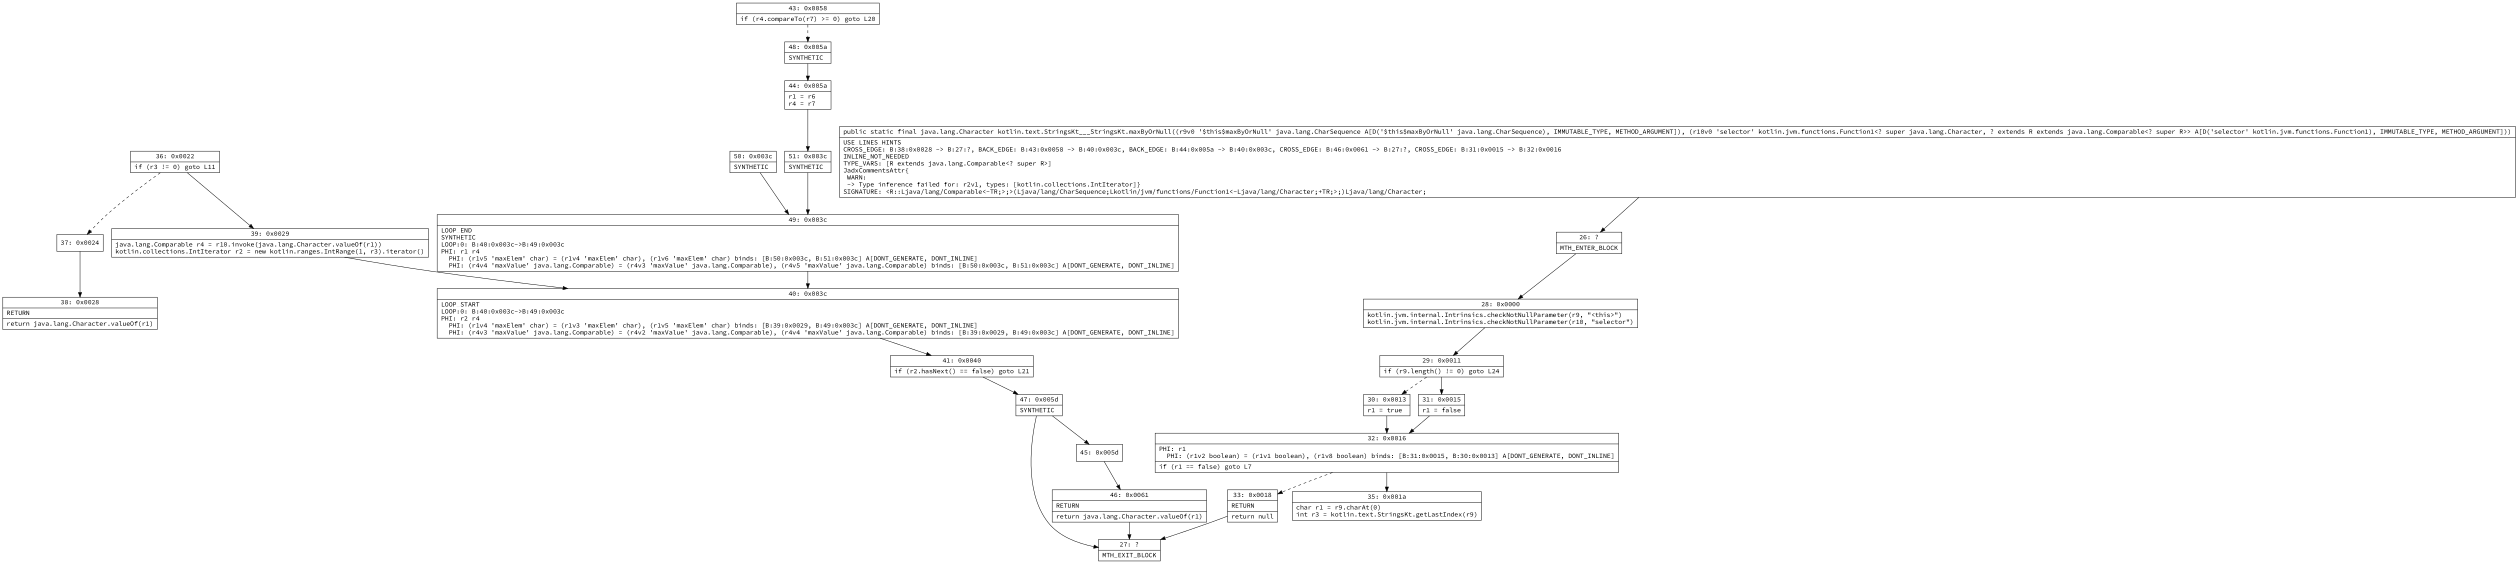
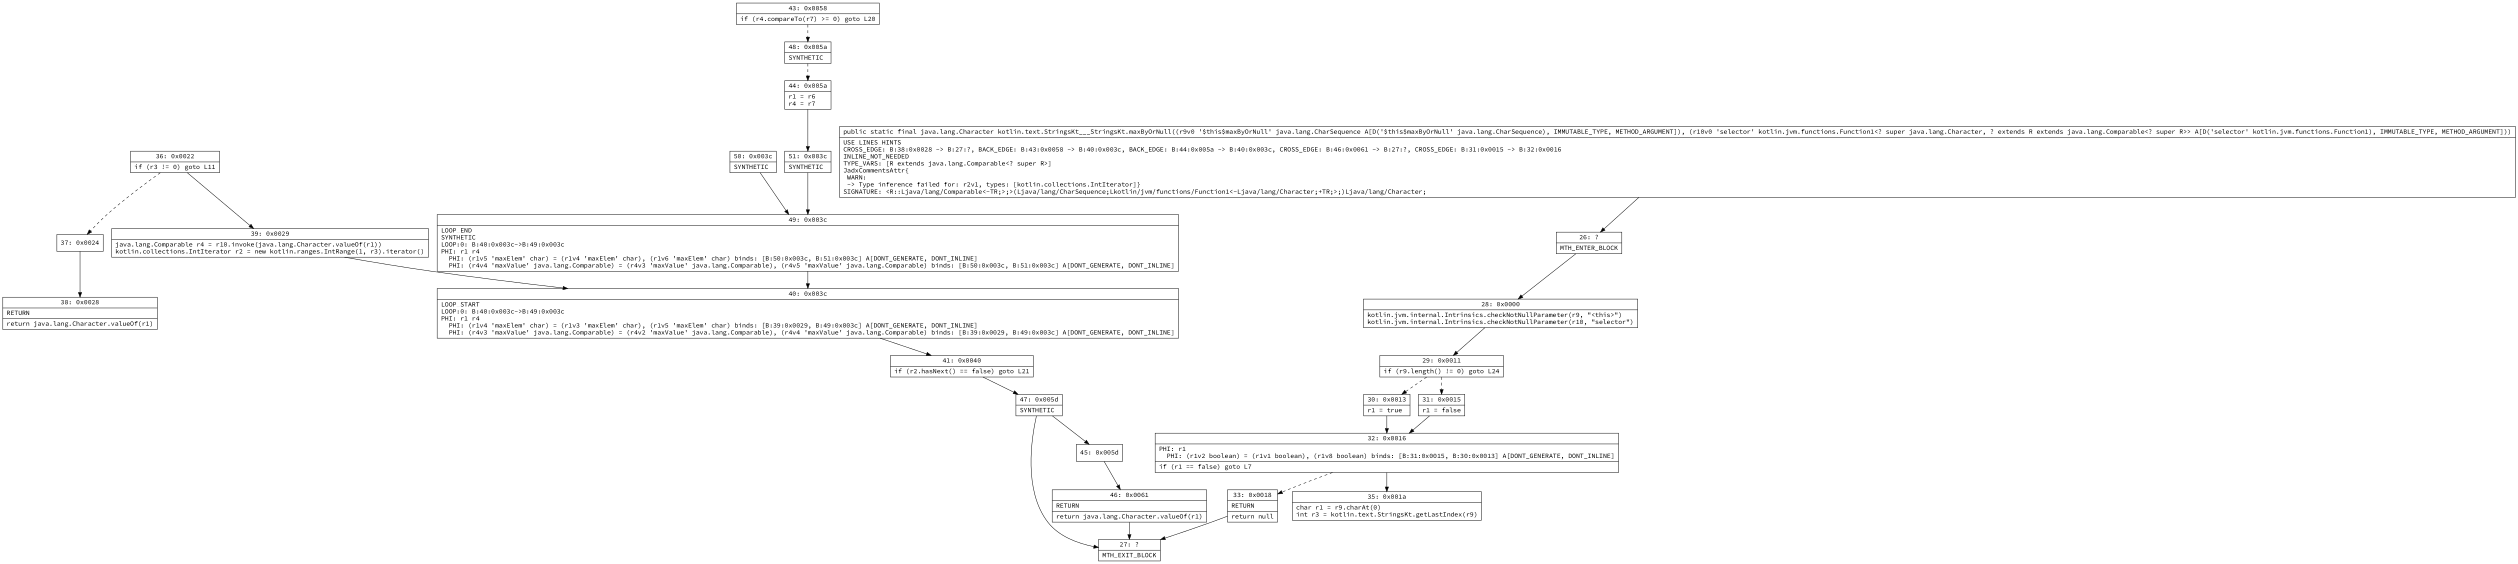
edge "48: 0x005a" -> "44: 0x005a": style solid -> dashed
node "40: 0x003c": text "PHI: r2 r4" -> "PHI: r1 r4"
edge "29: 0x0011" -> "31: 0x0015": style solid -> dashed
